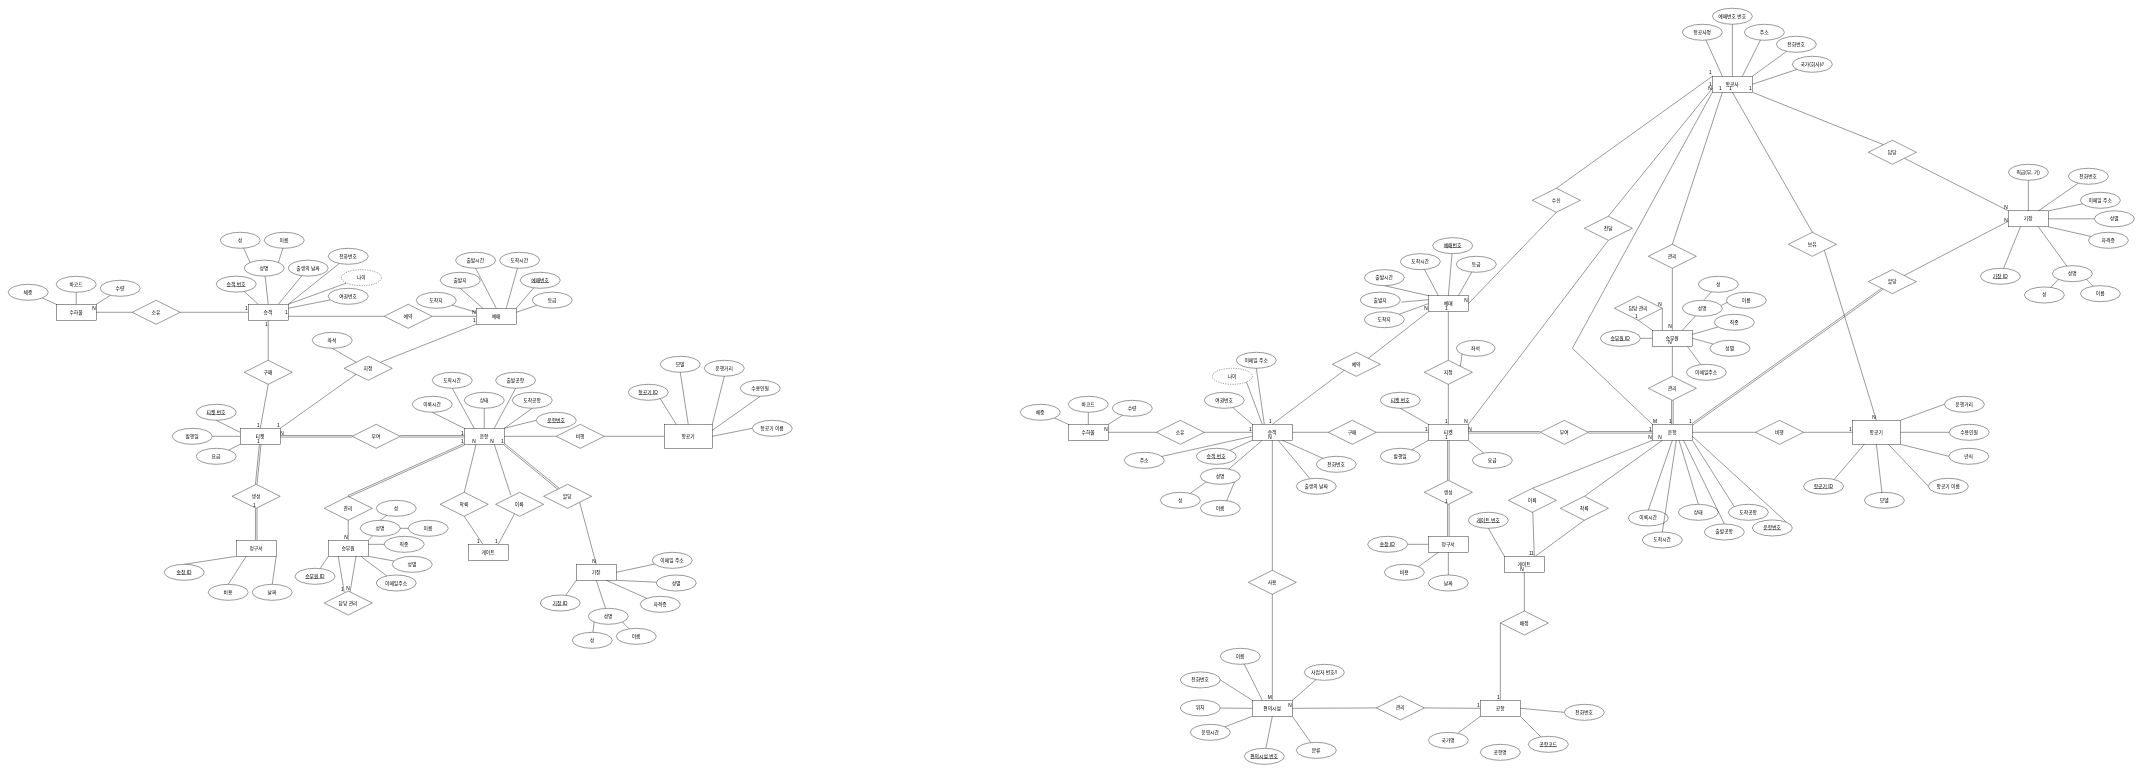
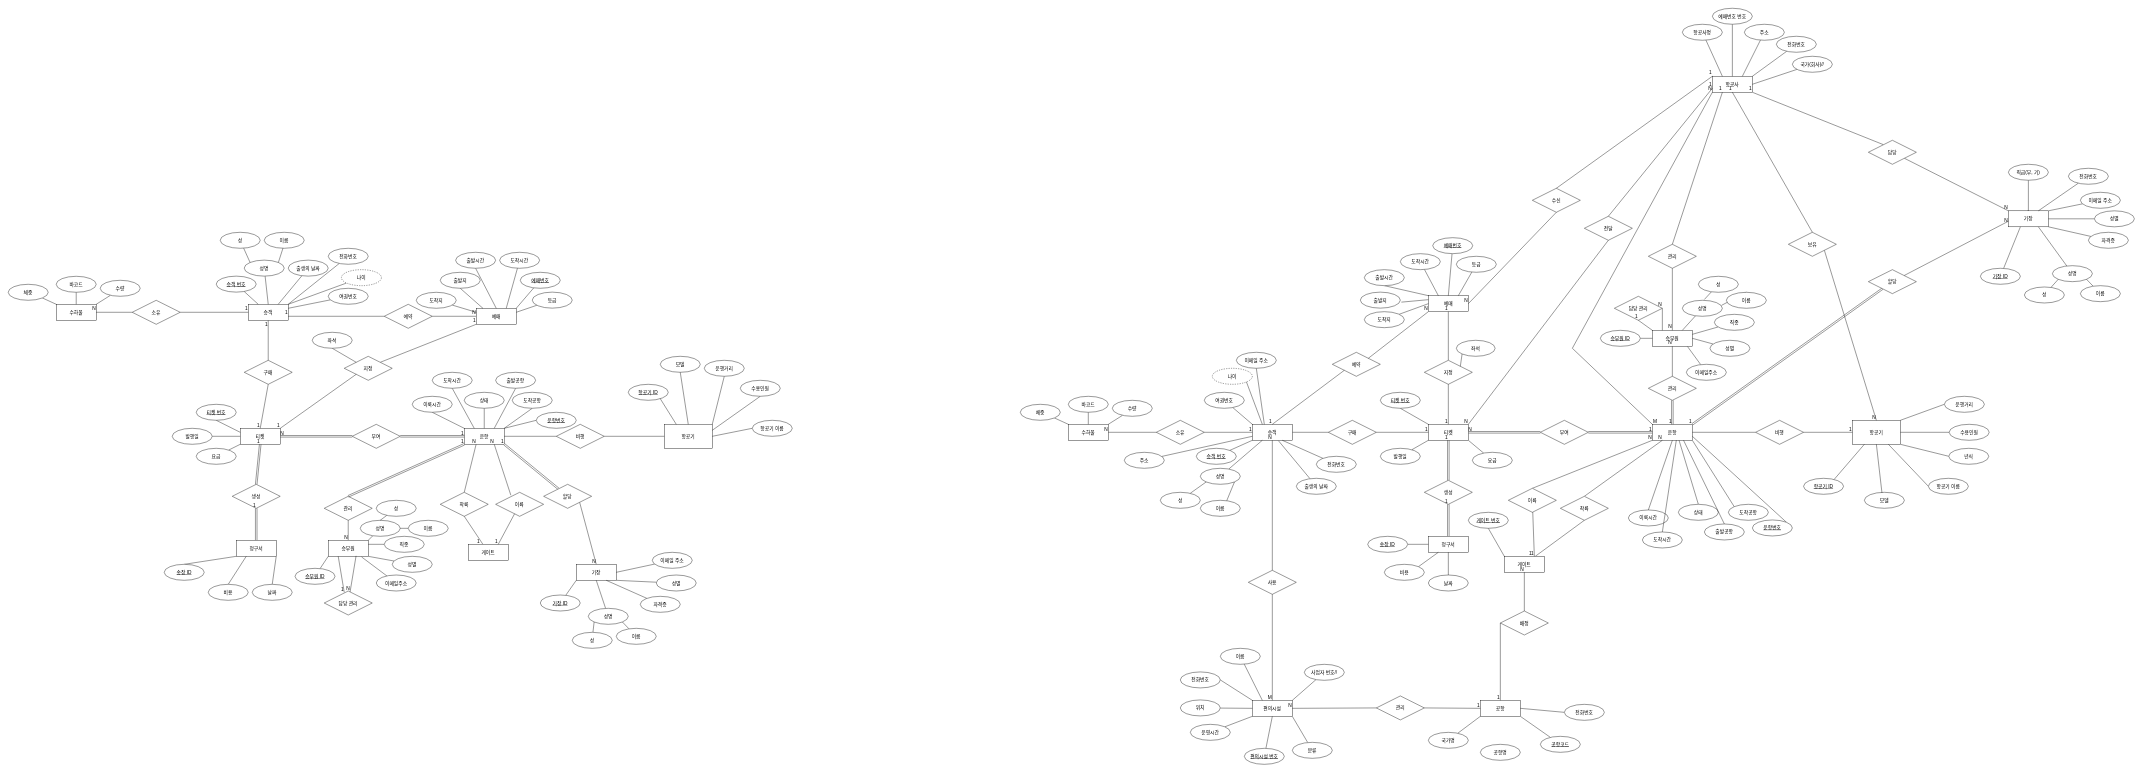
node "공항코드": moved (1548, 744) -> (1560, 744)
node "분류": moved (1316, 750) -> (1312, 750)
